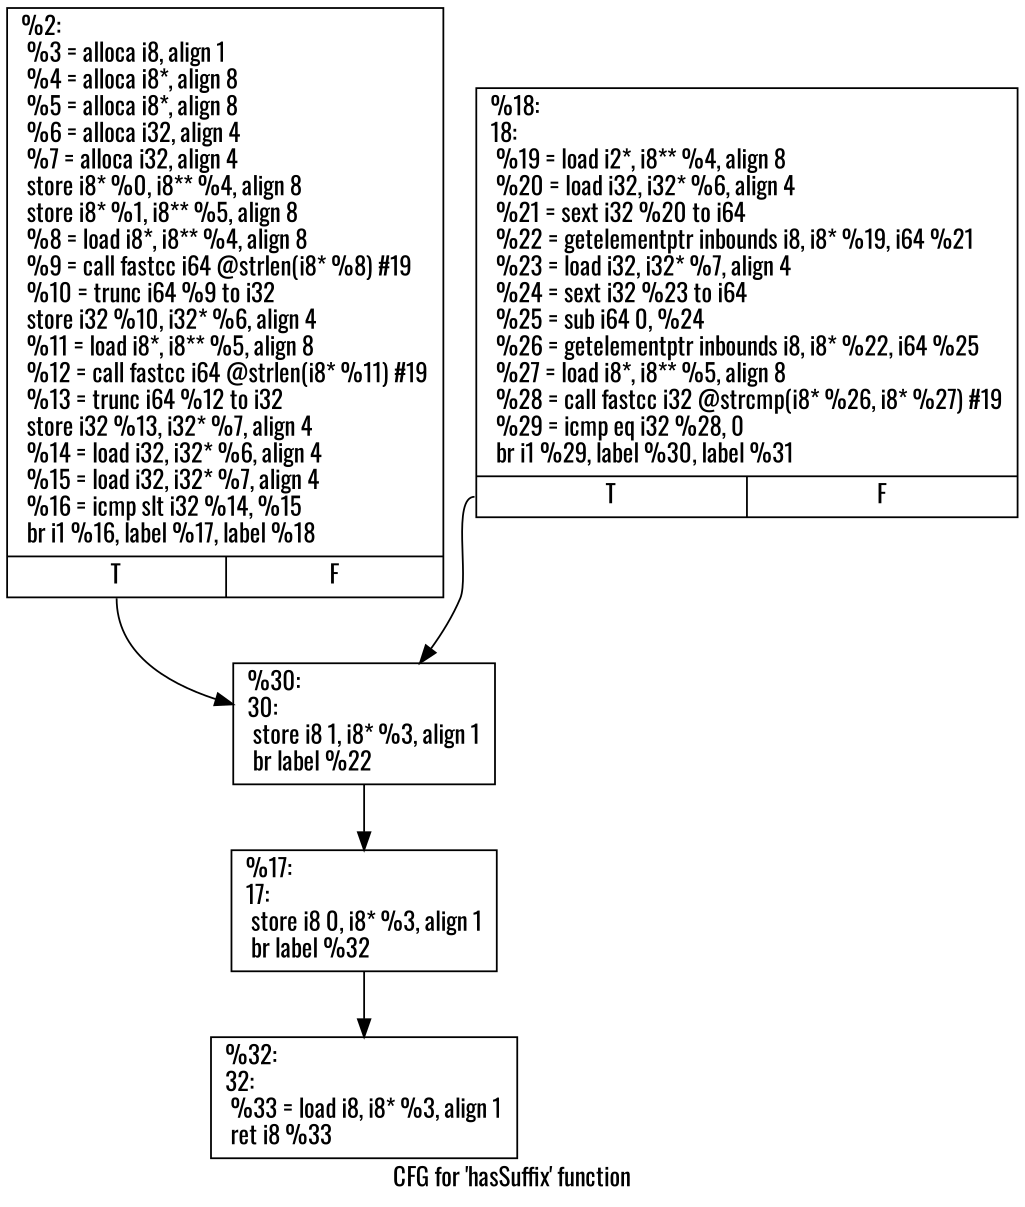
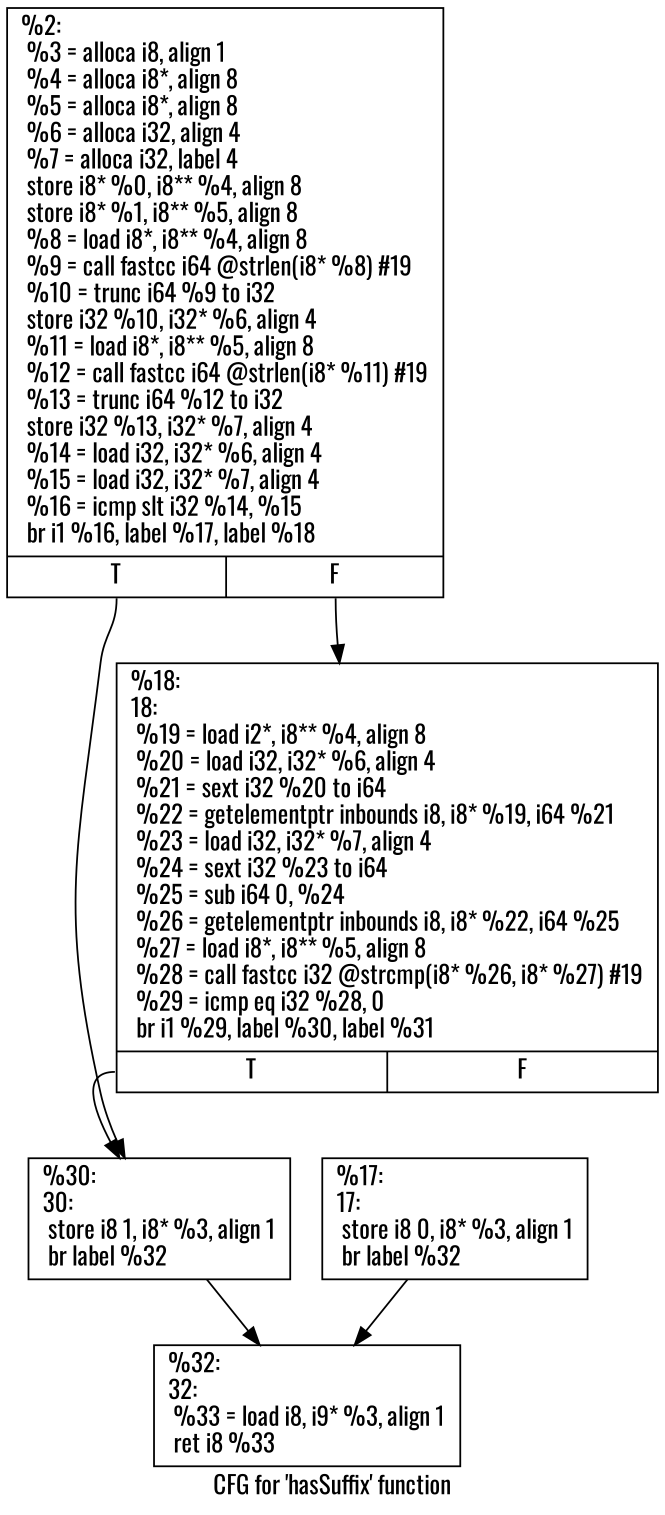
node "%2:": text "%7 = alloca i32, align 4" -> "%7 = alloca i32, label 4"
edge "%2:" -> "%18:": added
node "%30:": text "br label %22" -> "br label %32"
edge "%30:" -> "%17:": now "%30:" -> "%32:"
node "%32:": text "%33 = load i8, i8* %3, align 1" -> "%33 = load i8, i9* %3, align 1"
